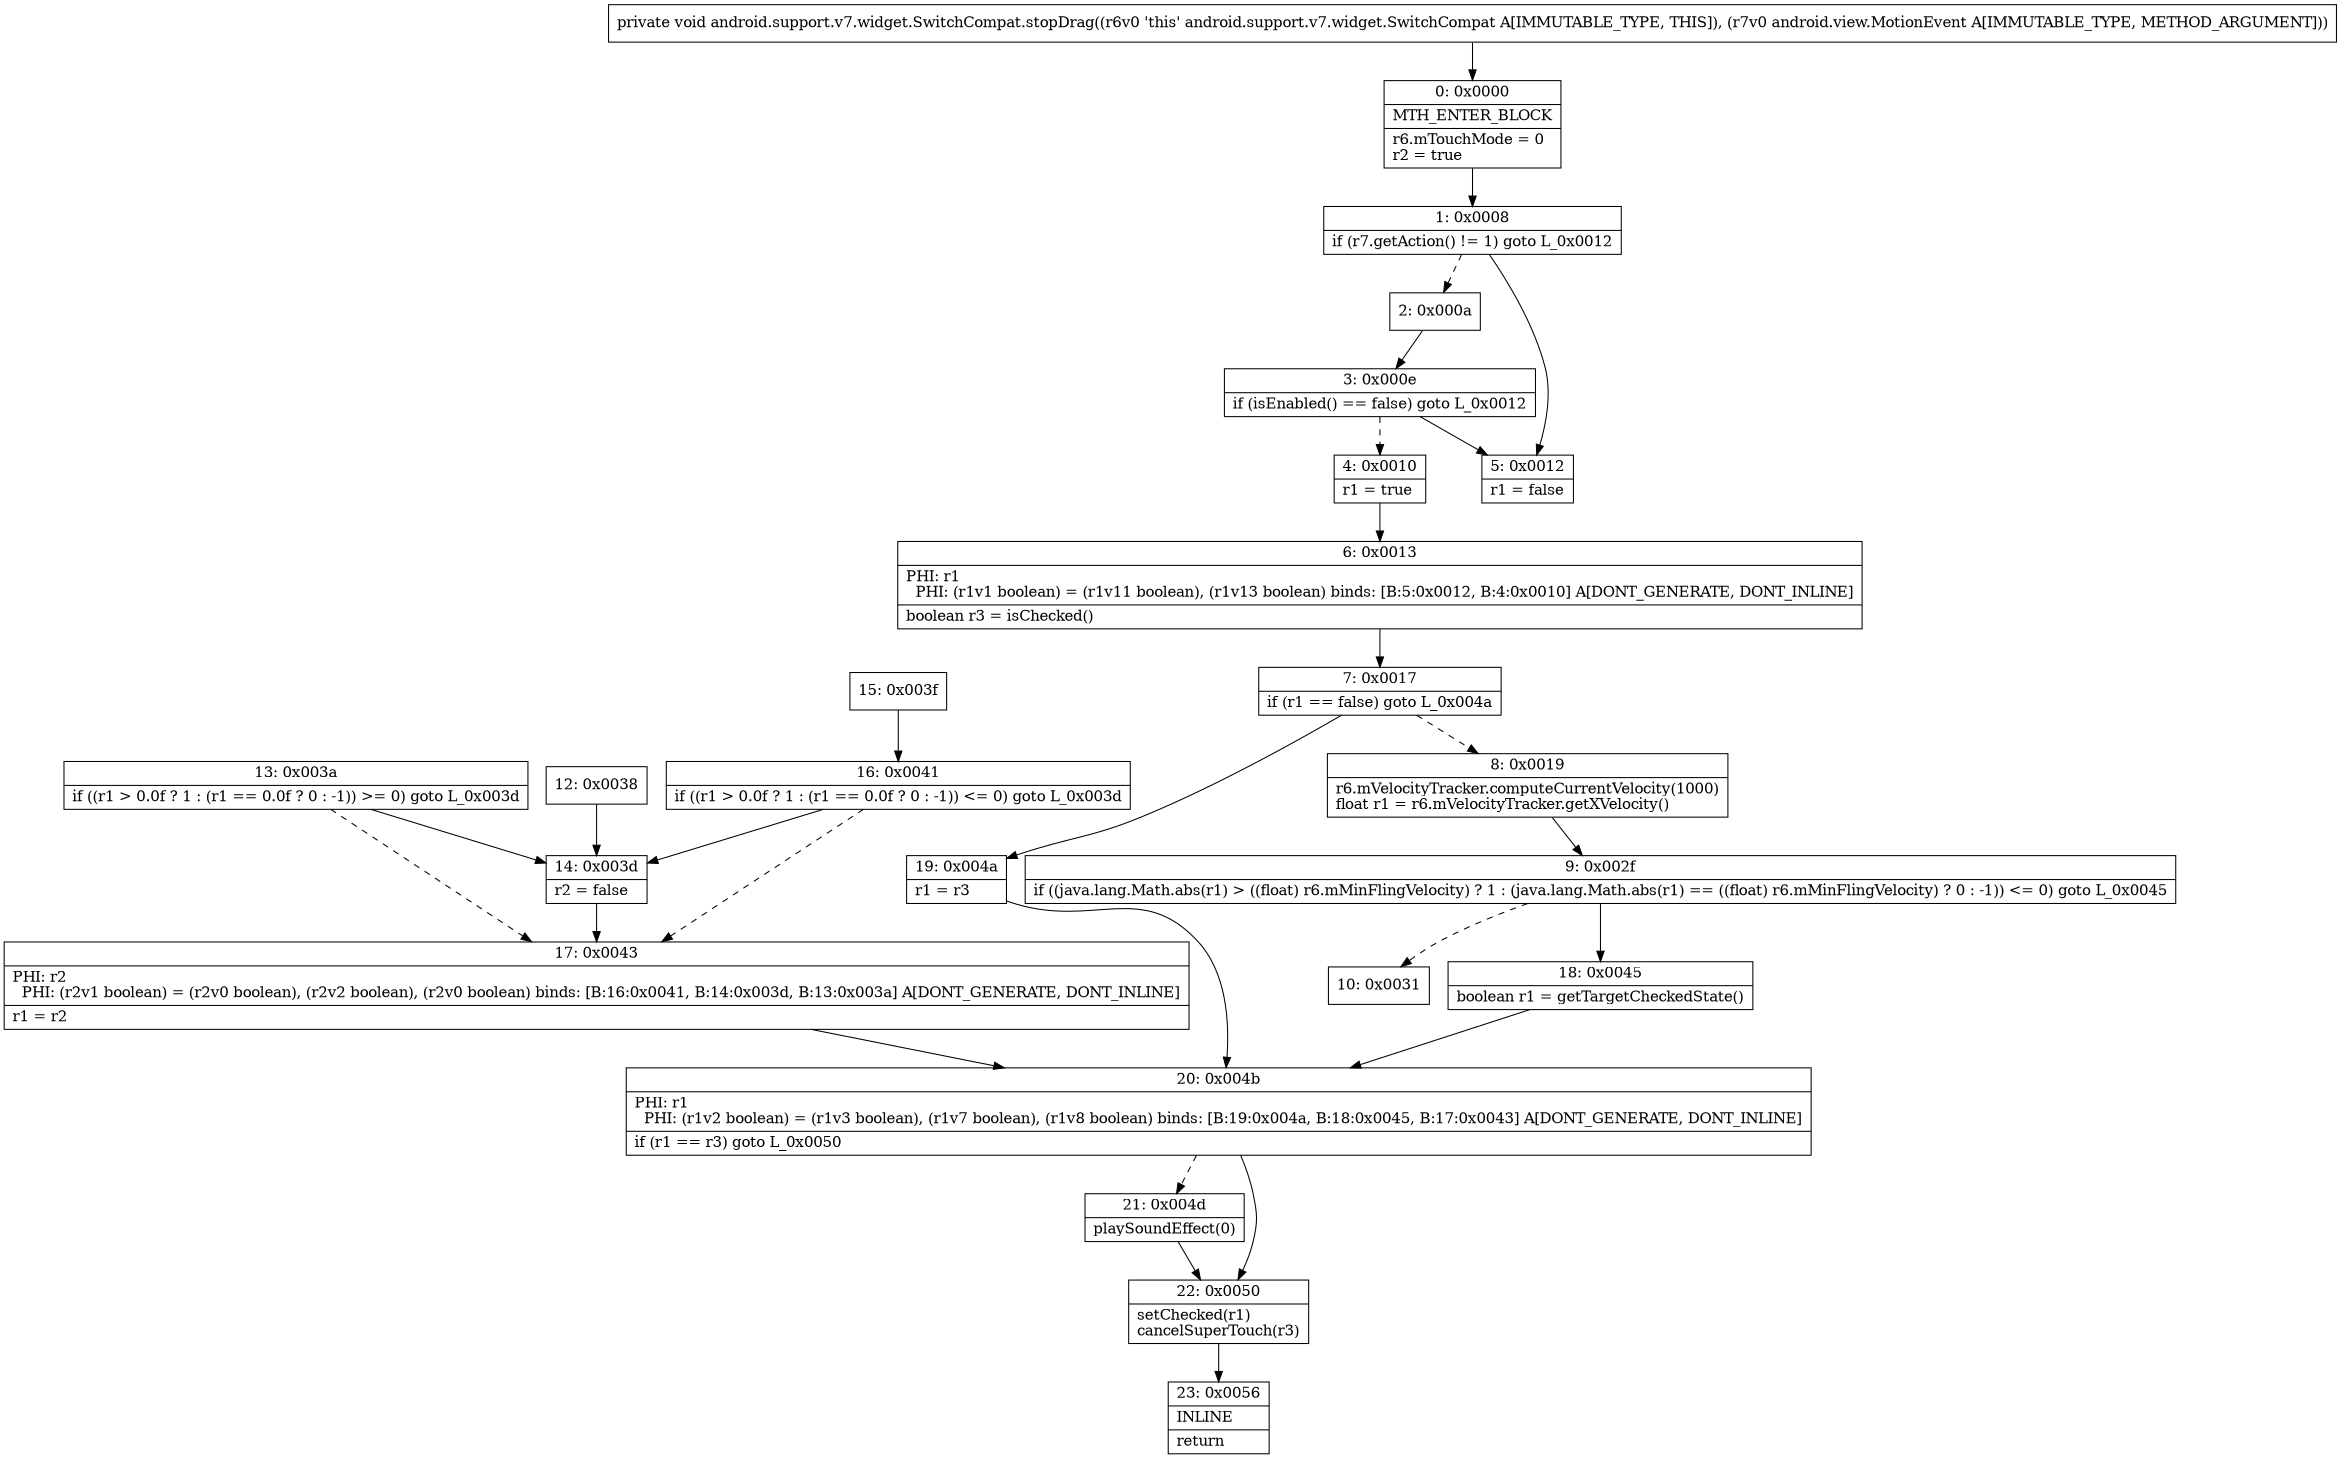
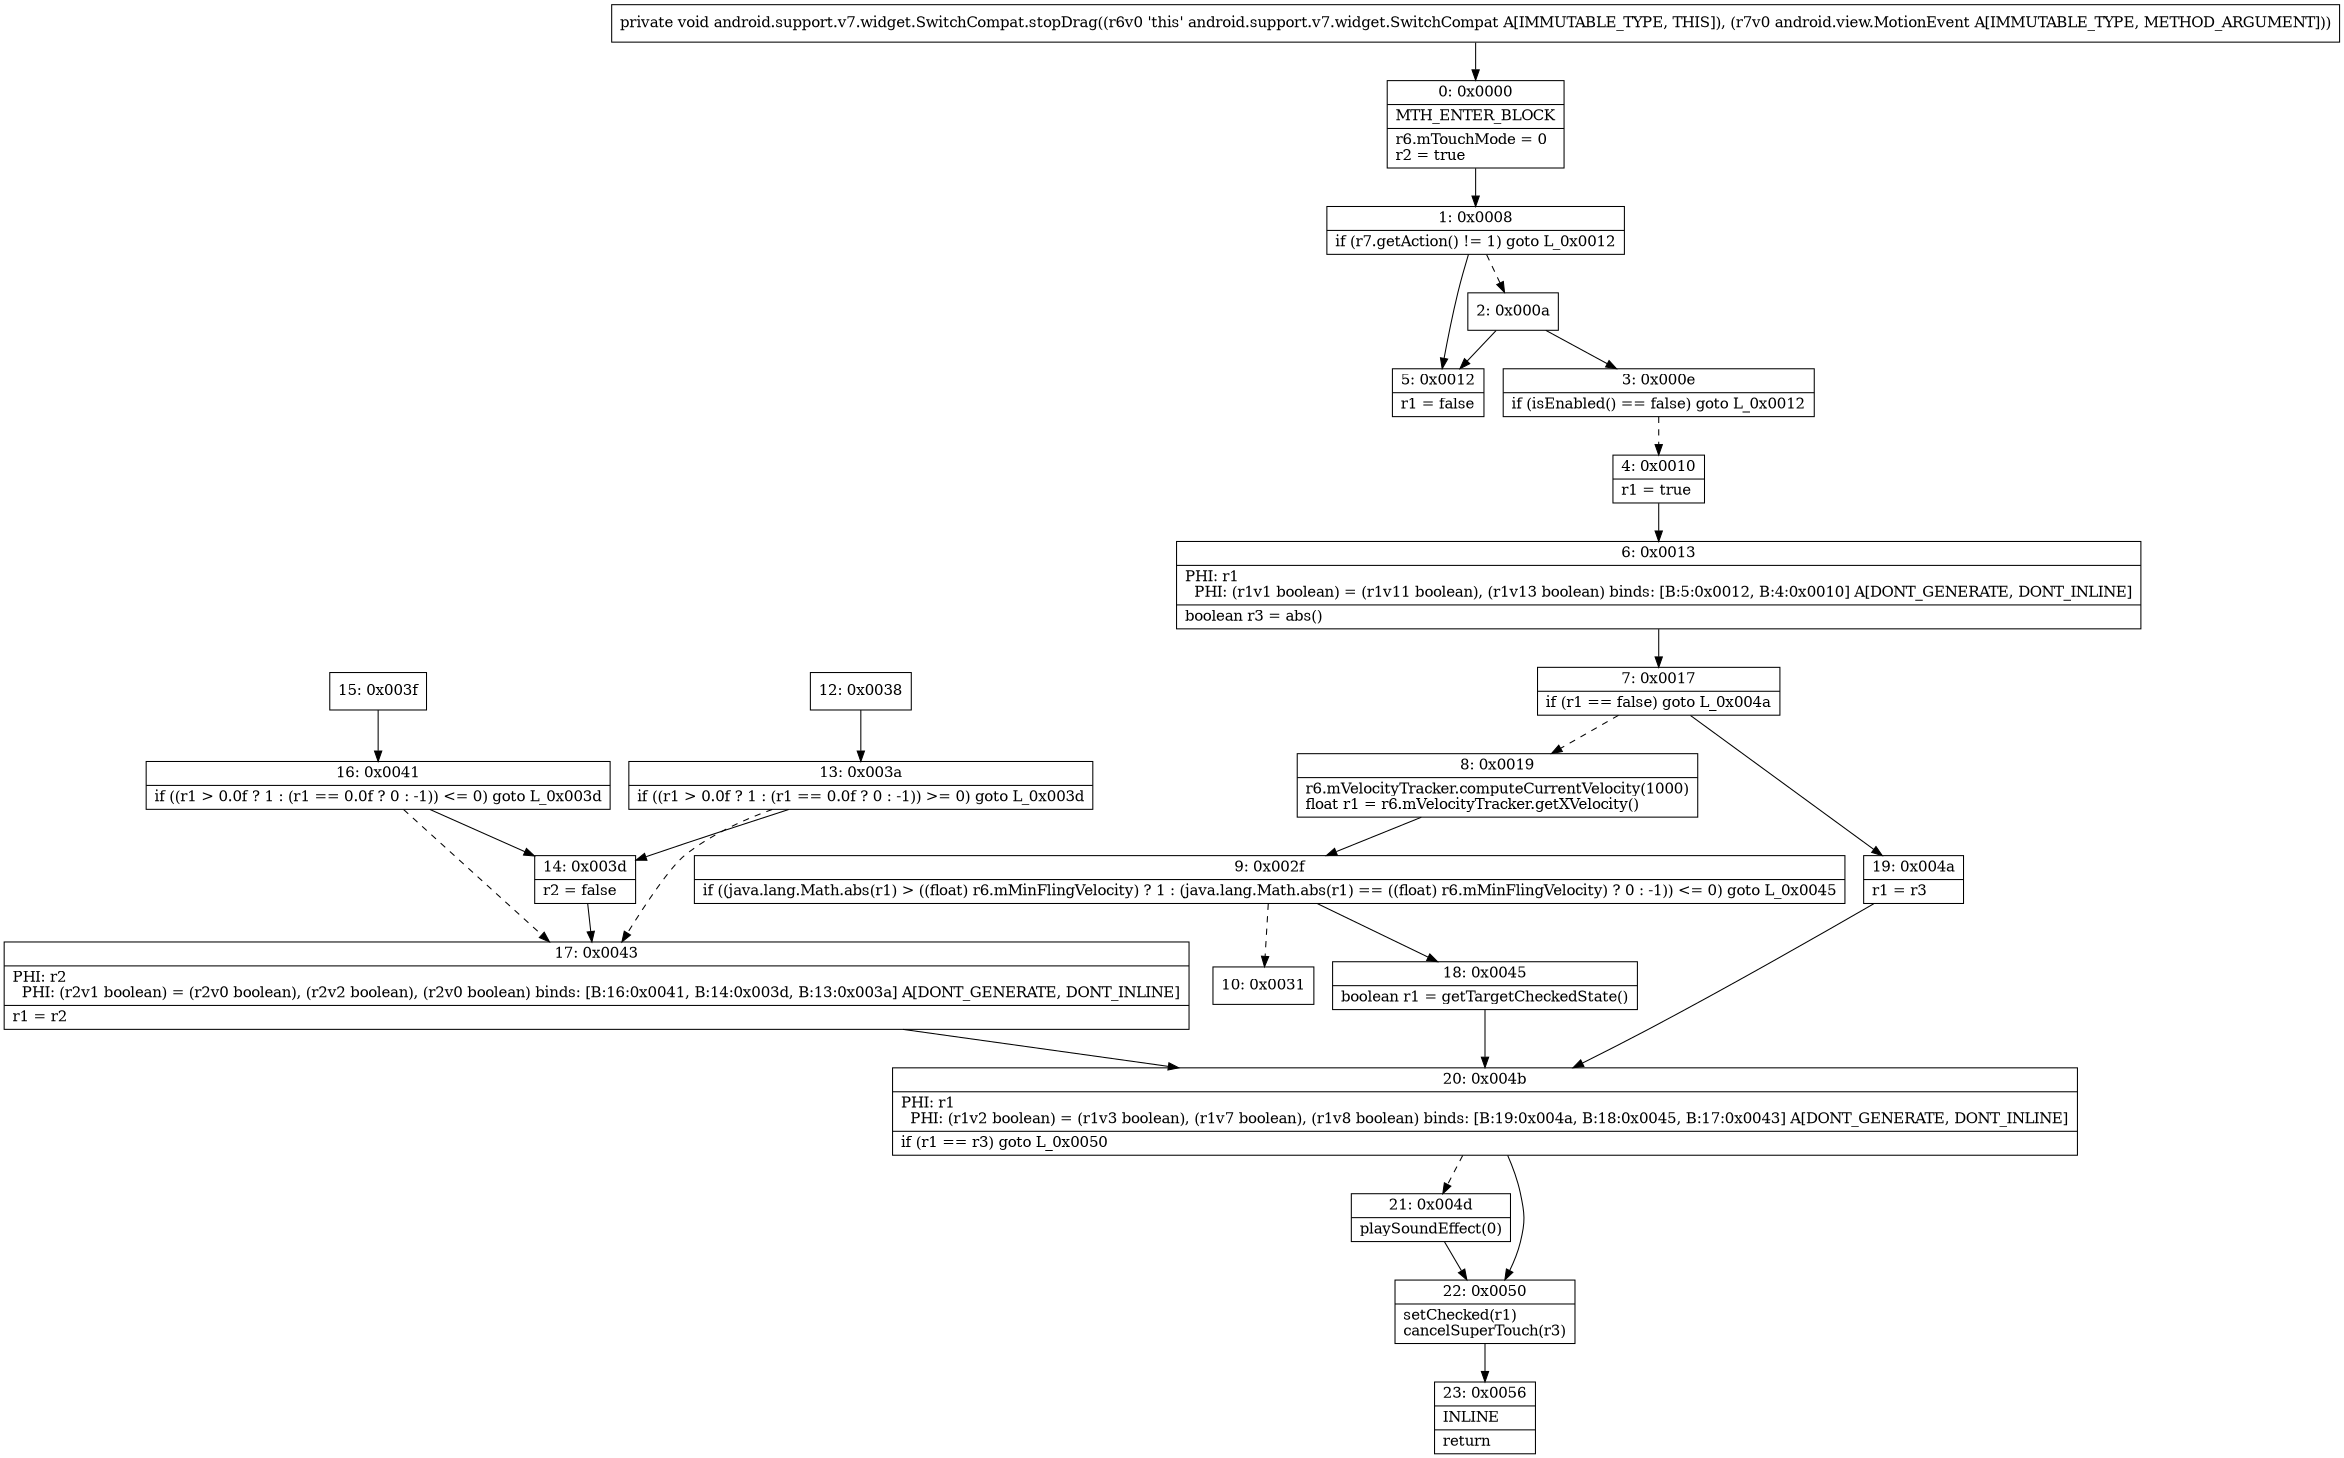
edge "3: 0x000e" -> "5: 0x0012": now "2: 0x000a" -> "5: 0x0012"
node "6: 0x0013": text "boolean r3 = isChecked()" -> "boolean r3 = abs()"
edge "12: 0x0038" -> "14: 0x003d": now "12: 0x0038" -> "13: 0x003a"
